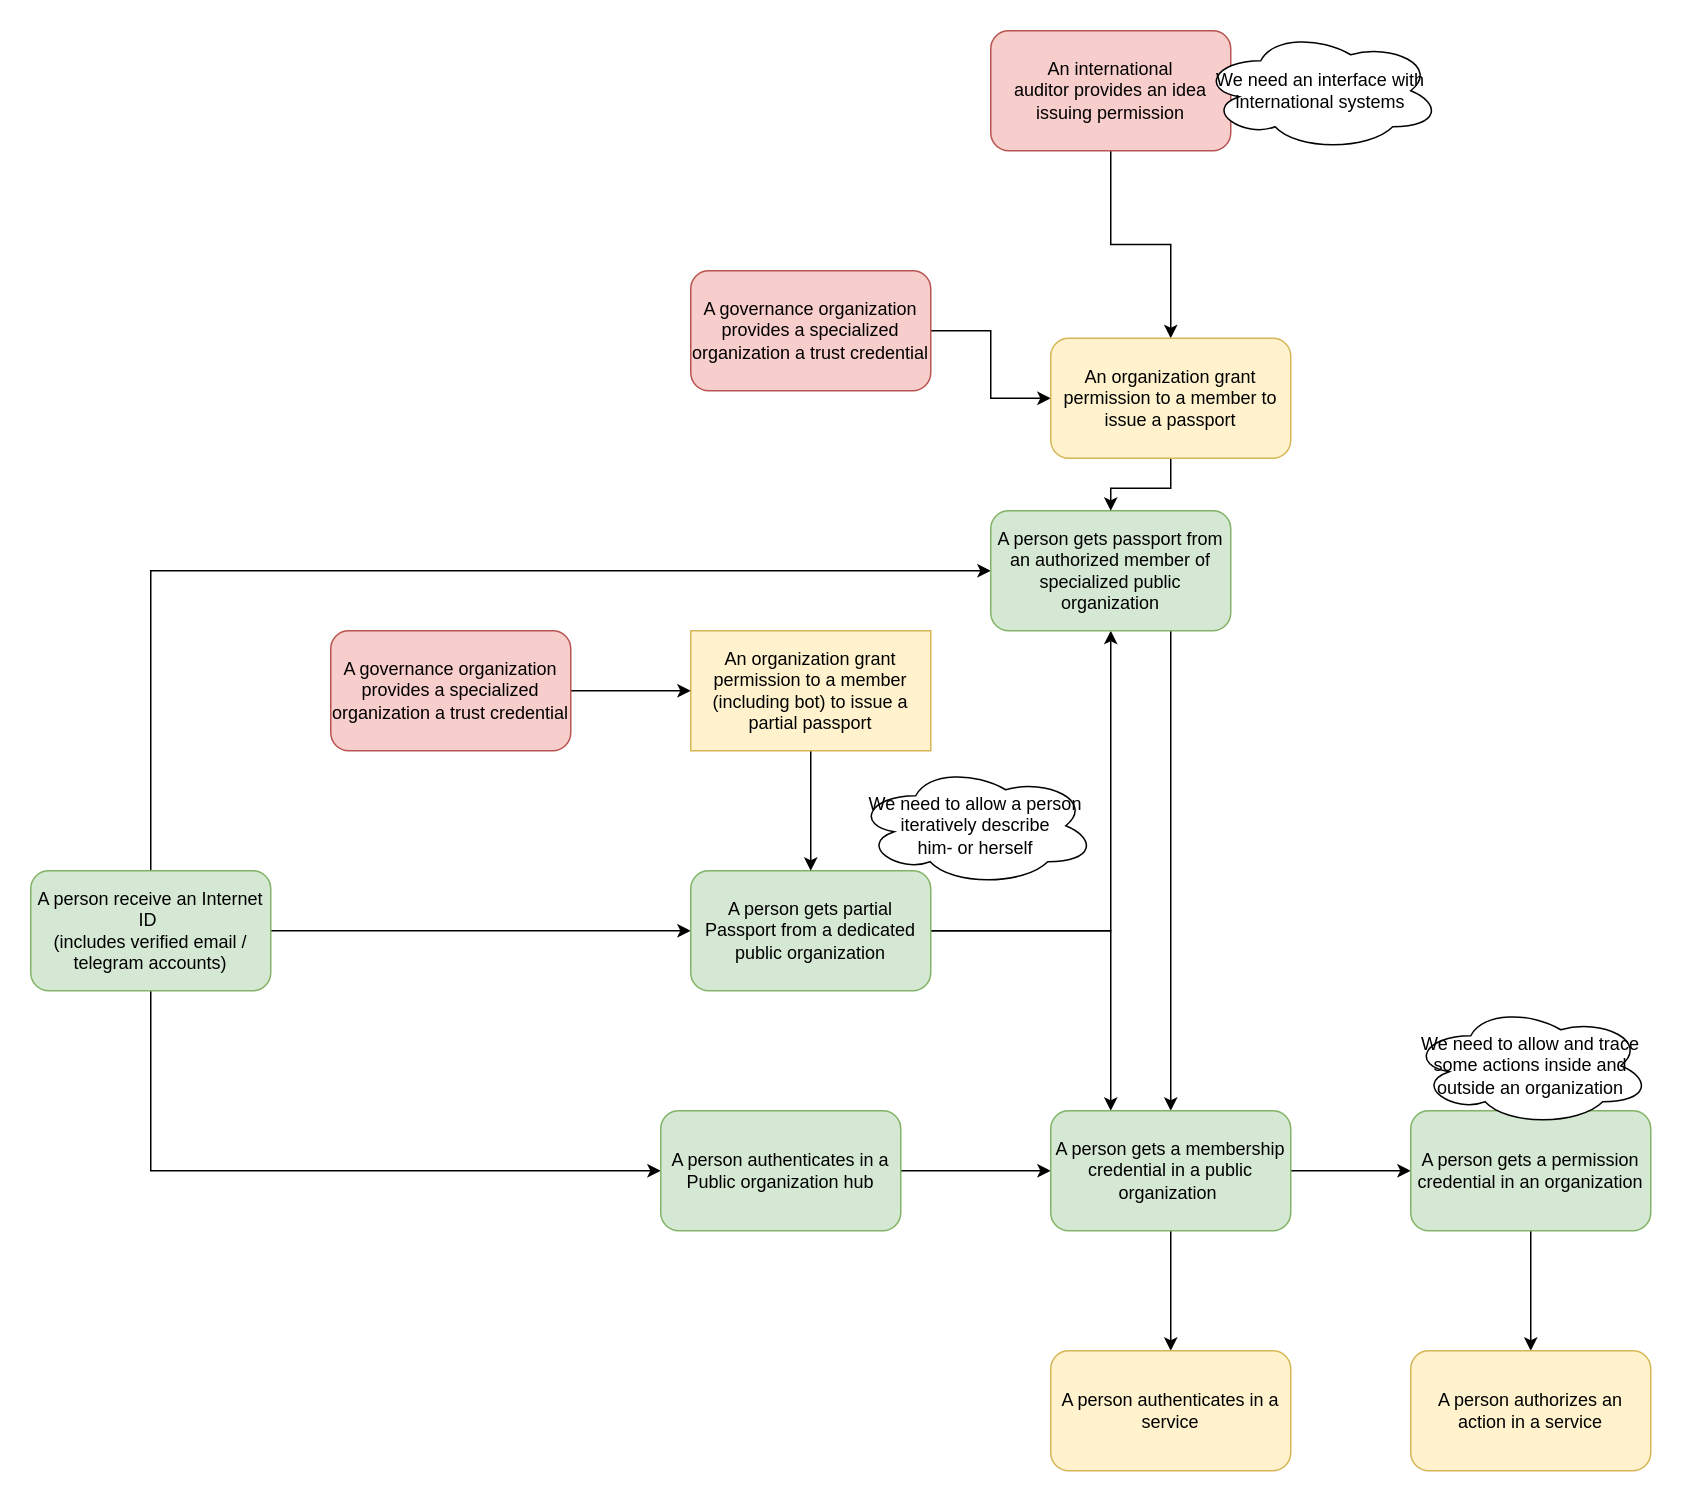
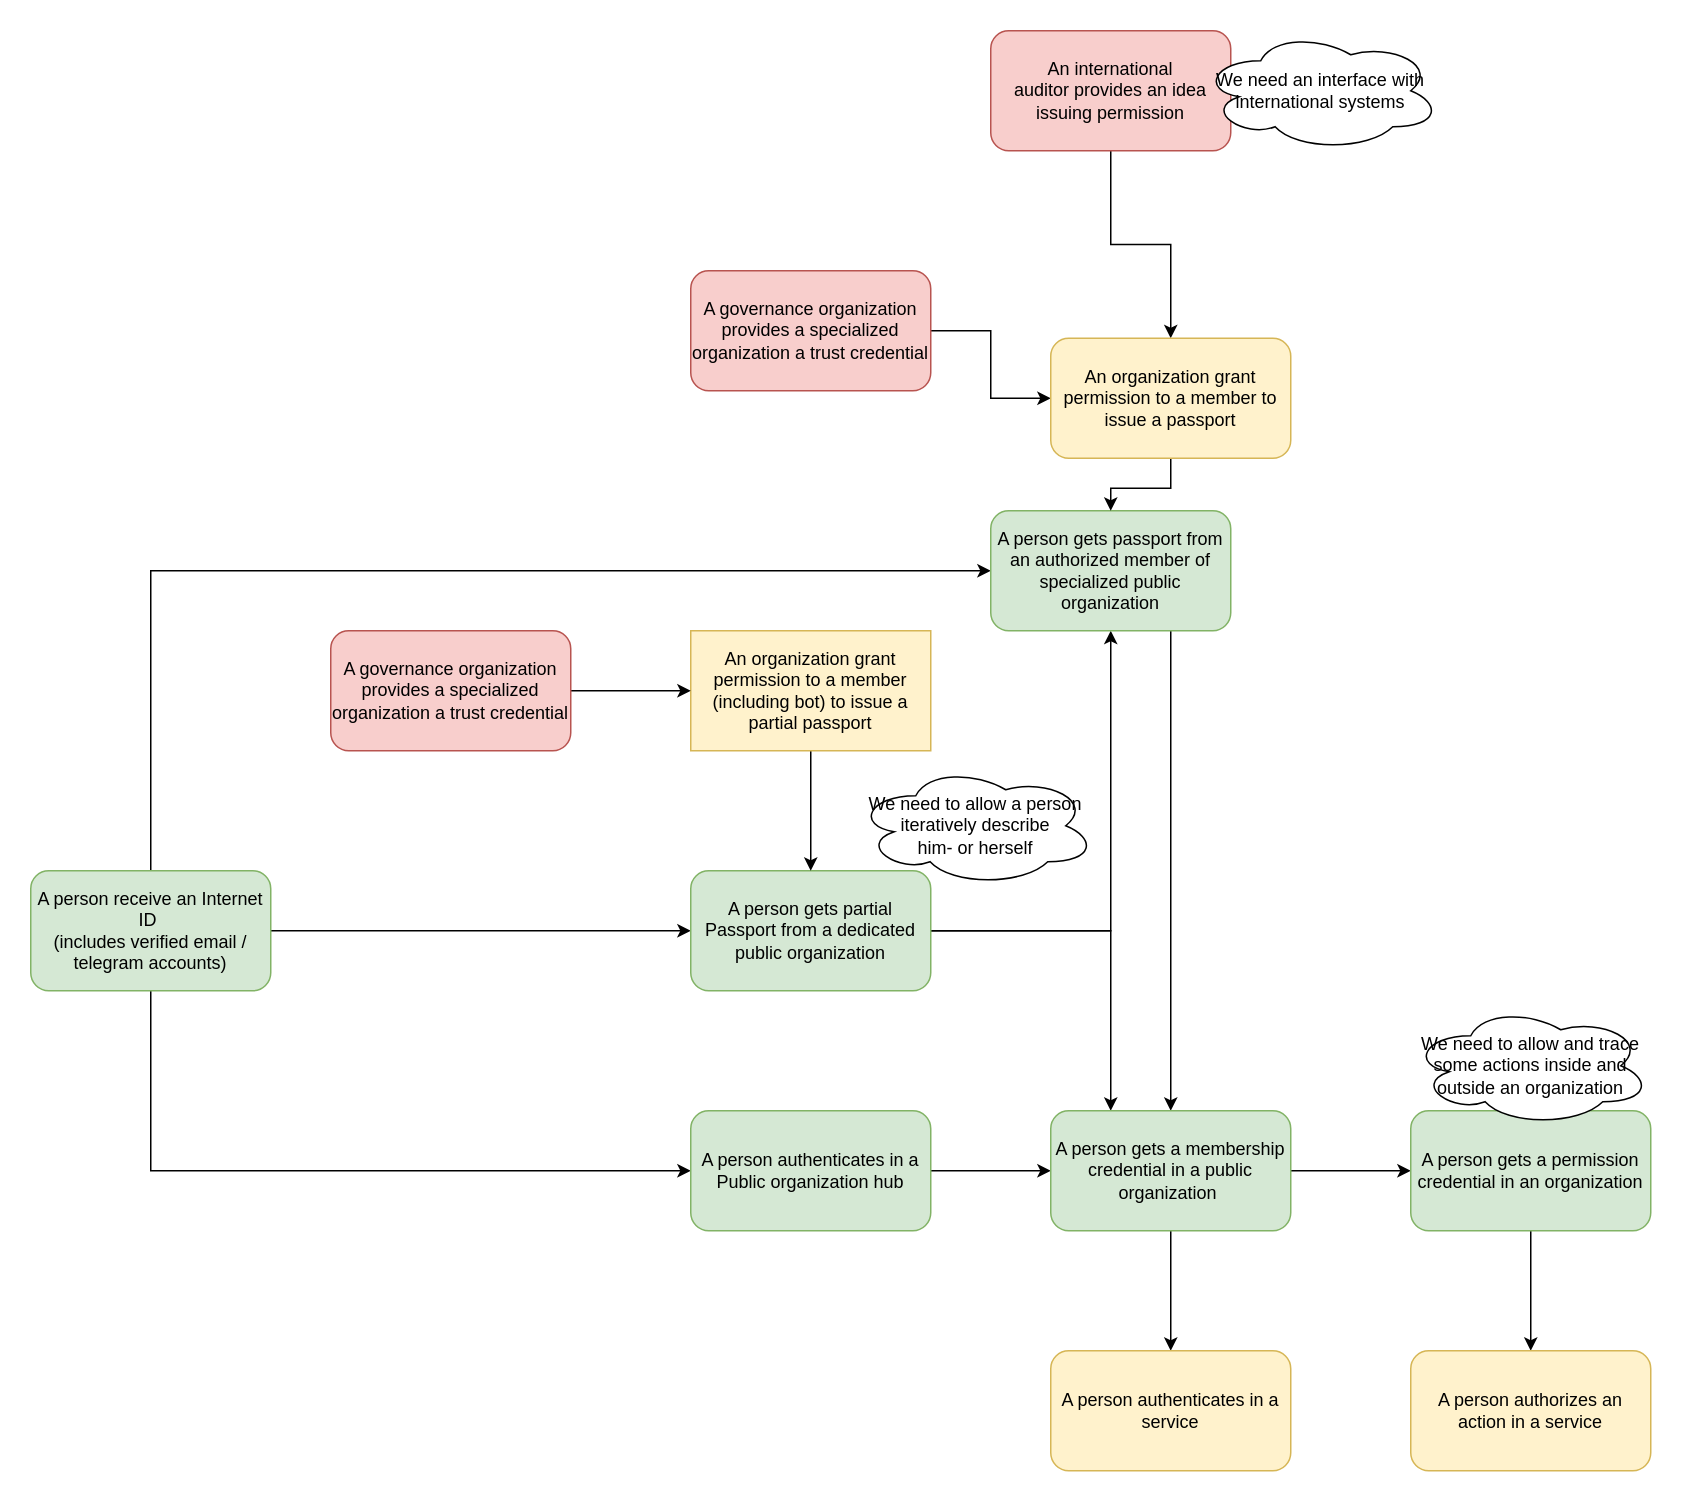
node "A person authenticates in a Public organization hub": moved (781, 1171) -> (811, 1171)
